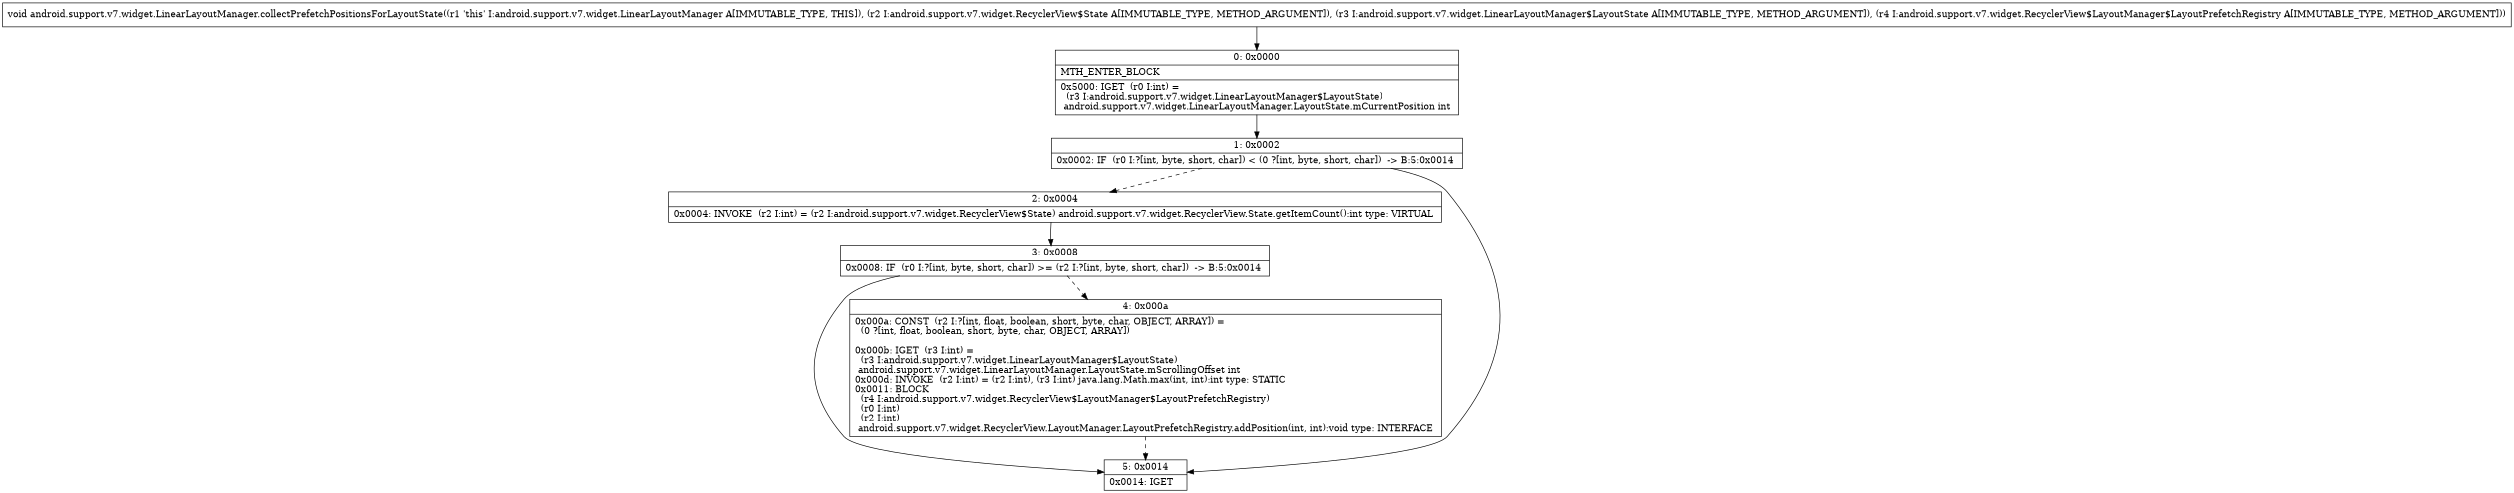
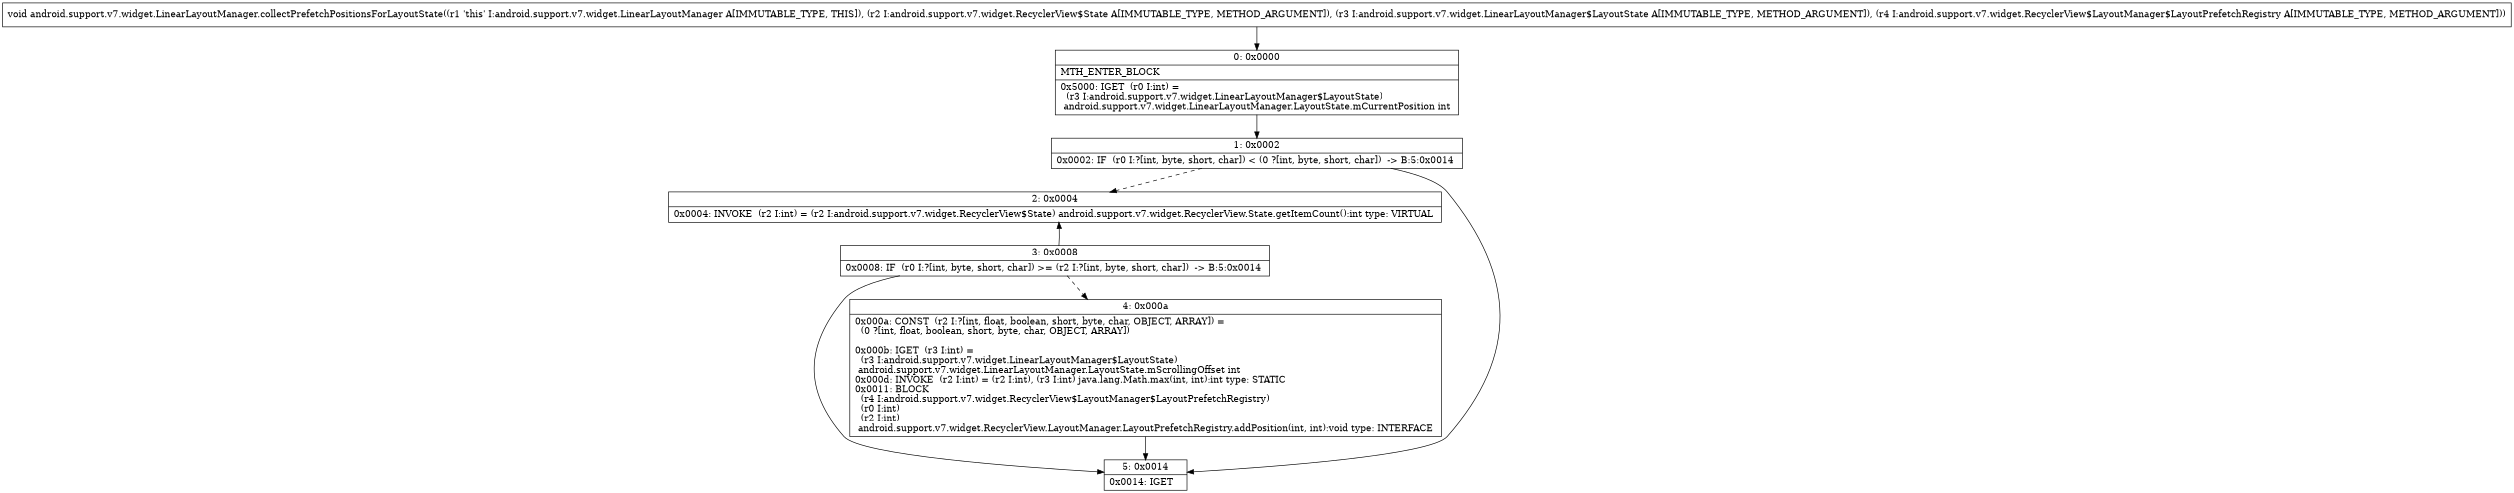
edge "2: 0x0004" -> "3: 0x0008": reversed
edge "4: 0x000a" -> "5: 0x0014": style dashed -> solid
